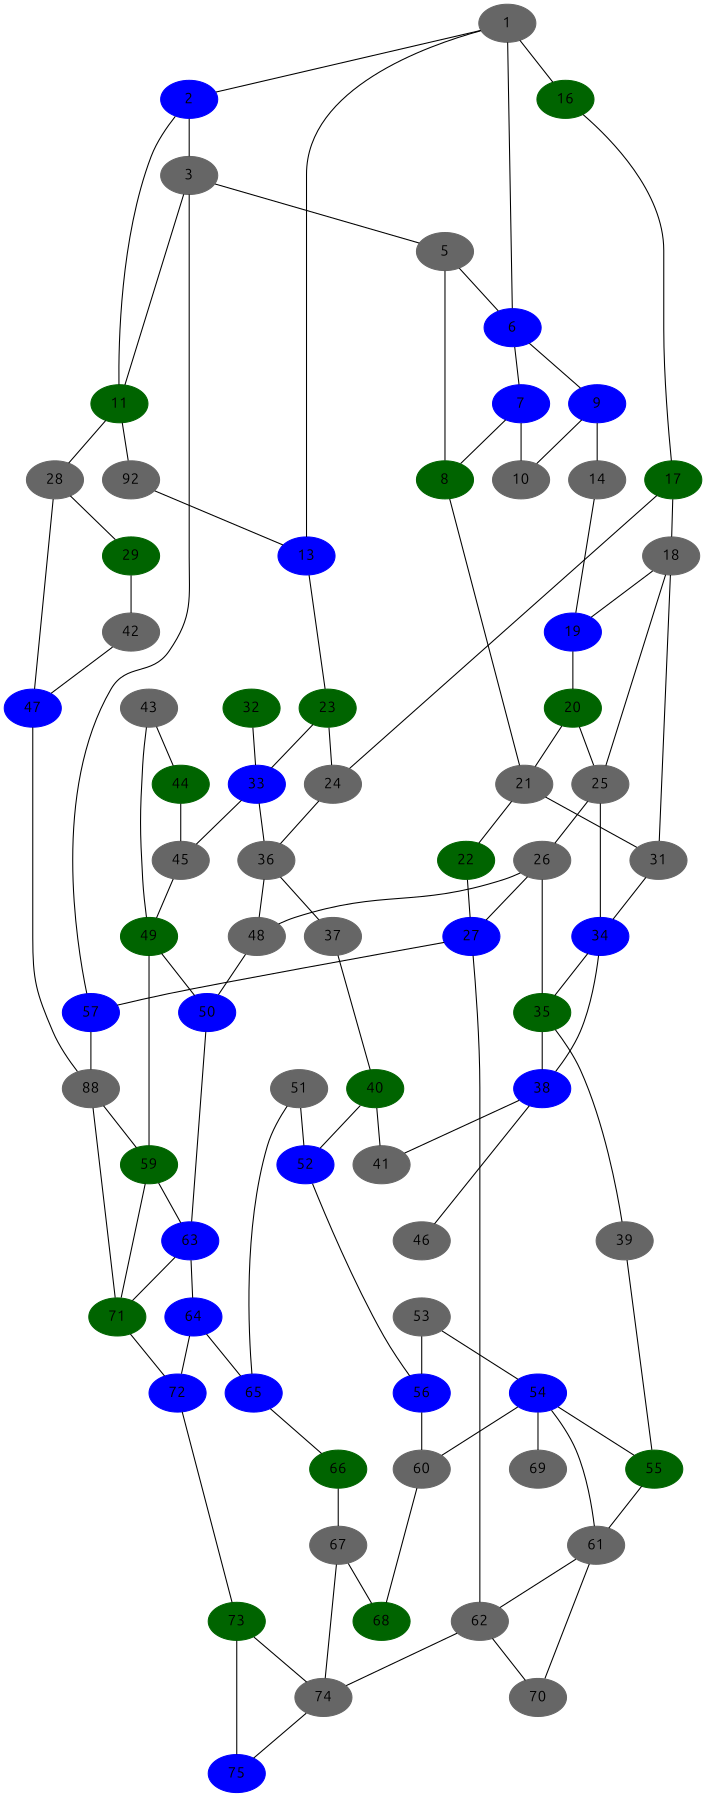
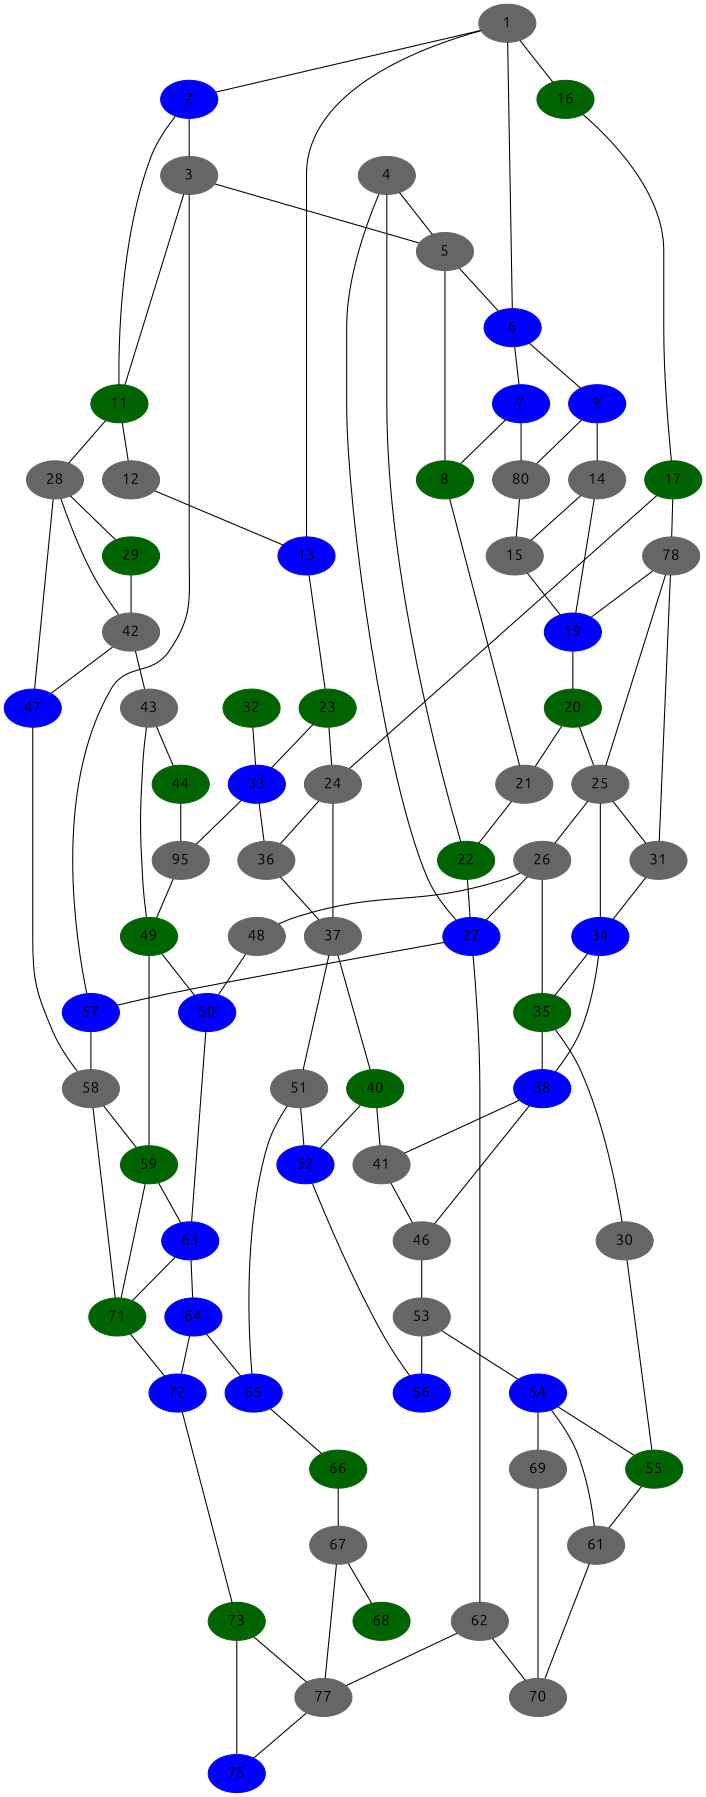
node "4": added
node "92": label "92" -> "12"
node "10": label "10" -> "80"
node "15": added
node "18": label "18" -> "78"
edge "28" -- "42": added
edge "42" -- "43": added
edge "21" -- "31": now "25" -- "31"
node "45": label "45" -> "95"
edge "24" -- "37": added
edge "36" -- "48": removed
edge "37" -- "51": added
node "88": label "88" -> "58"
edge "41" -- "46": added
node "39": label "39" -> "30"
edge "46" -- "53": added
node "60": removed
edge "69" -- "70": added
edge "61" -- "62": removed
node "74": label "74" -> "77"
